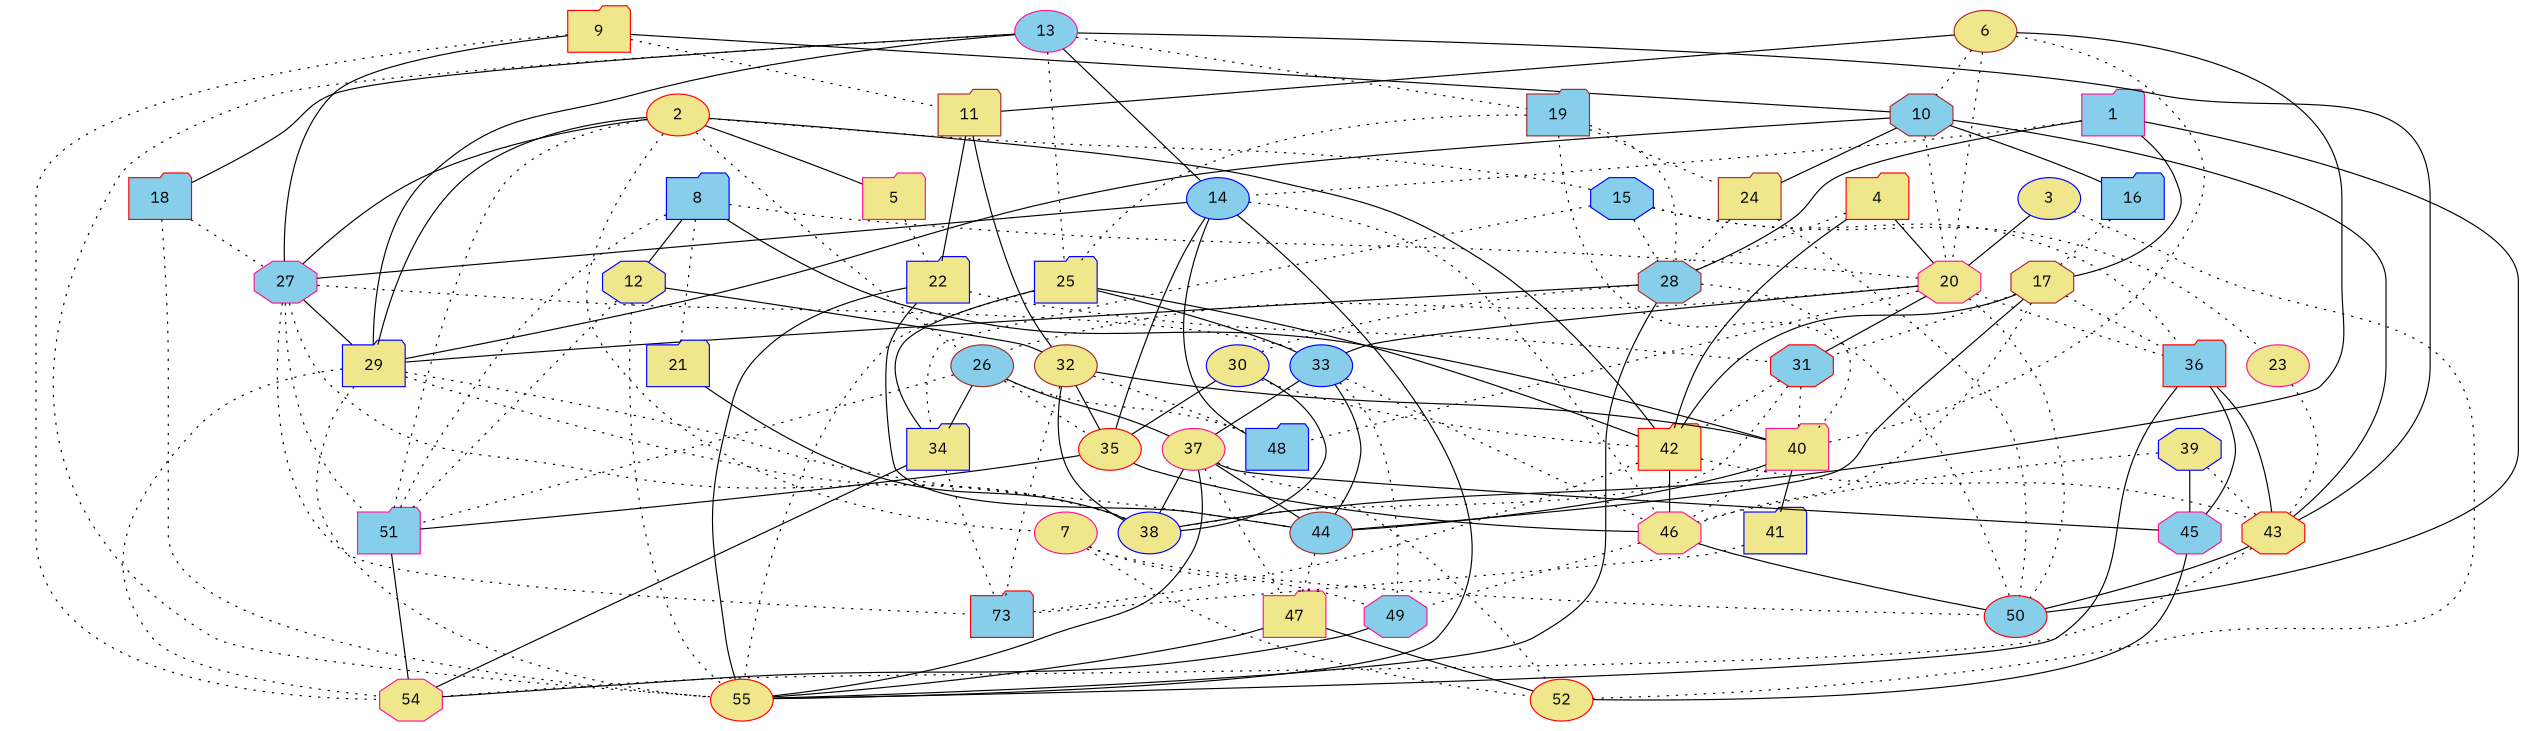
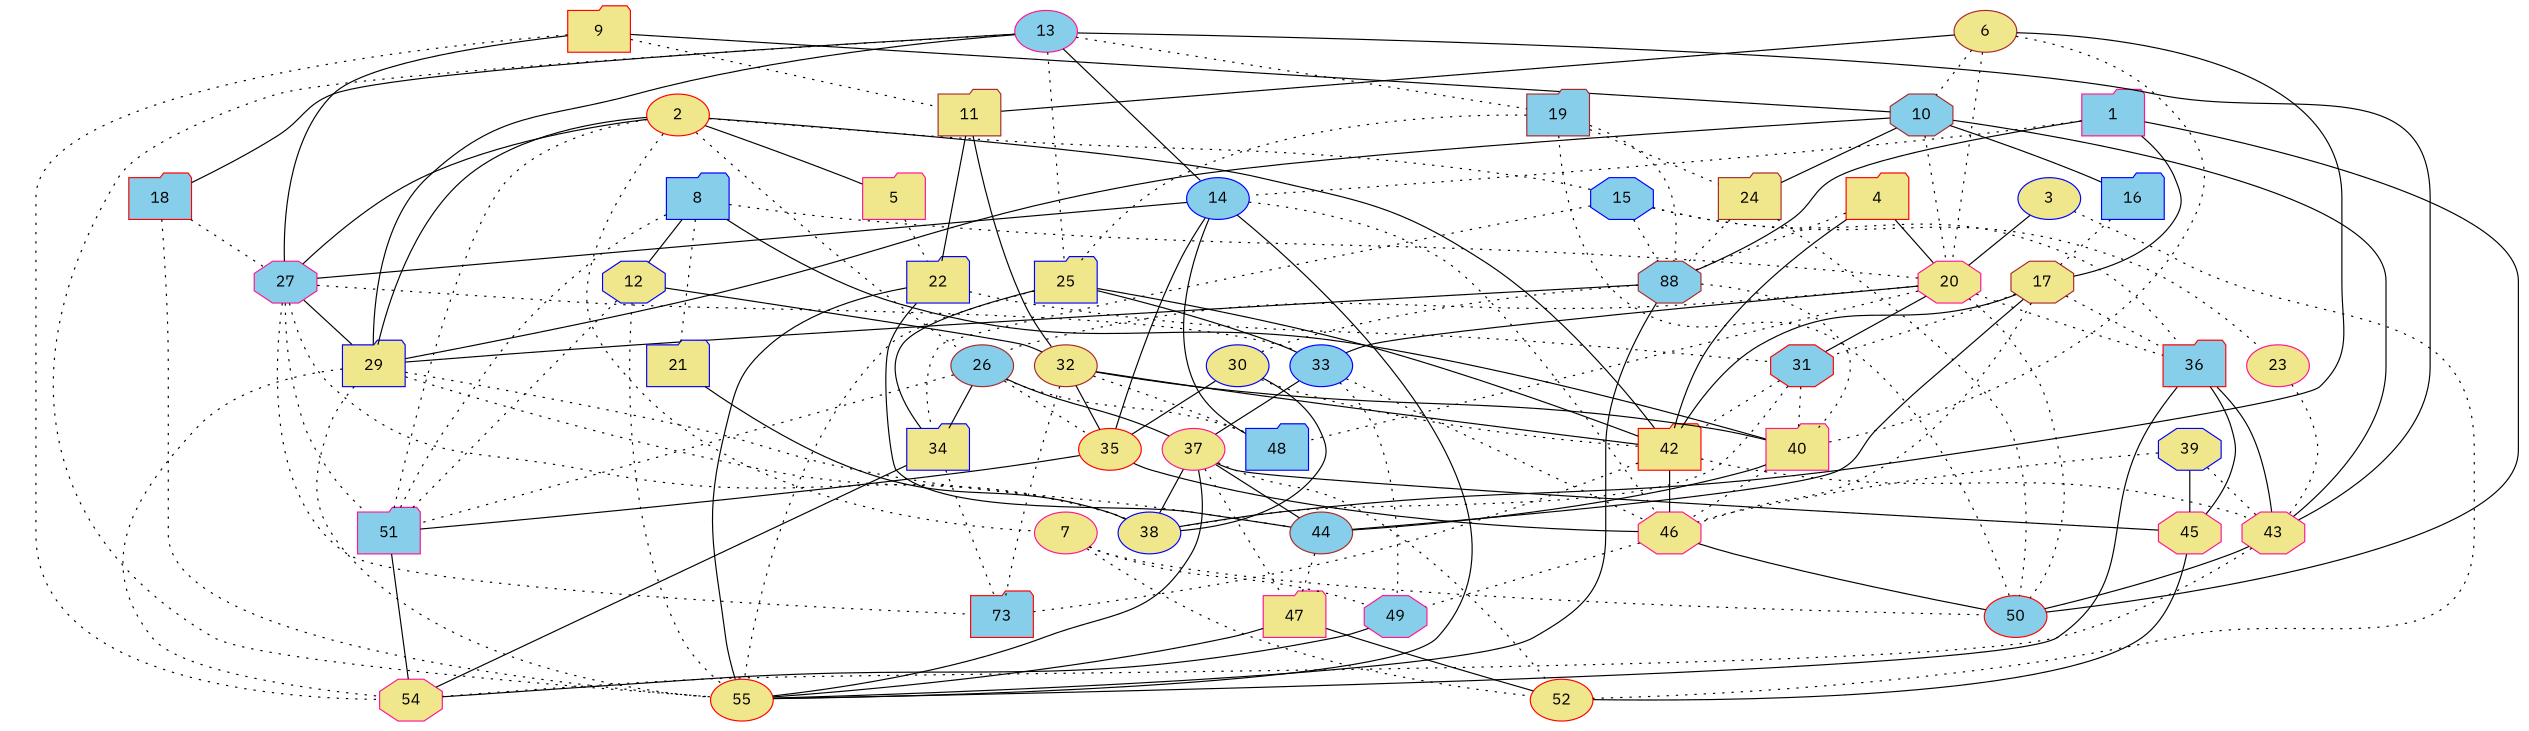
node "28": label "28" -> "88"
edge "33" -- "44": removed
edge "32" -- "38": now "32" -- "42"
node "41": removed
node "45": fillcolor skyblue -> khaki
node "43": color red -> deeppink
